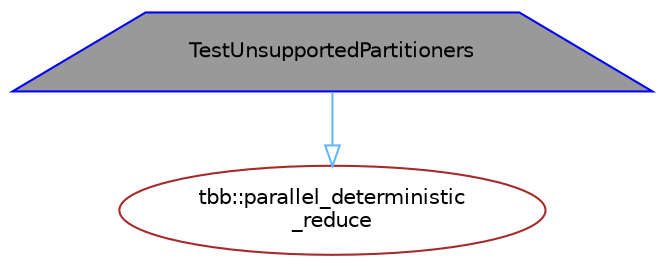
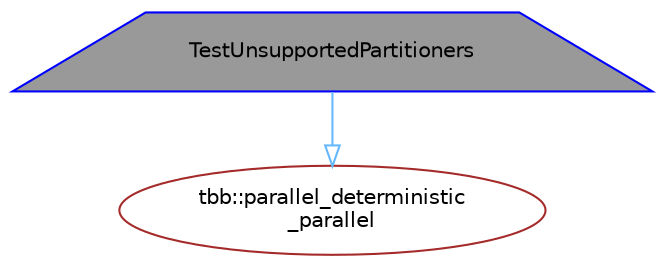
node "tbb::parallel_deterministic _reduce": label "tbb::parallel_deterministic _reduce" -> "tbb::parallel_deterministic _parallel"
